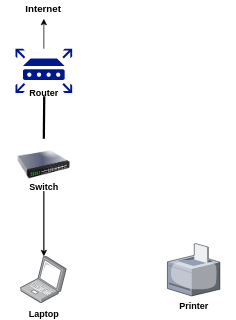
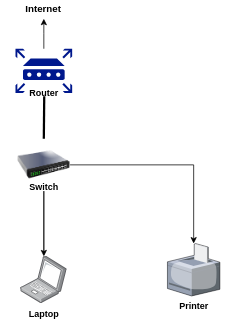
edge "Switch" -> "Printer": added
